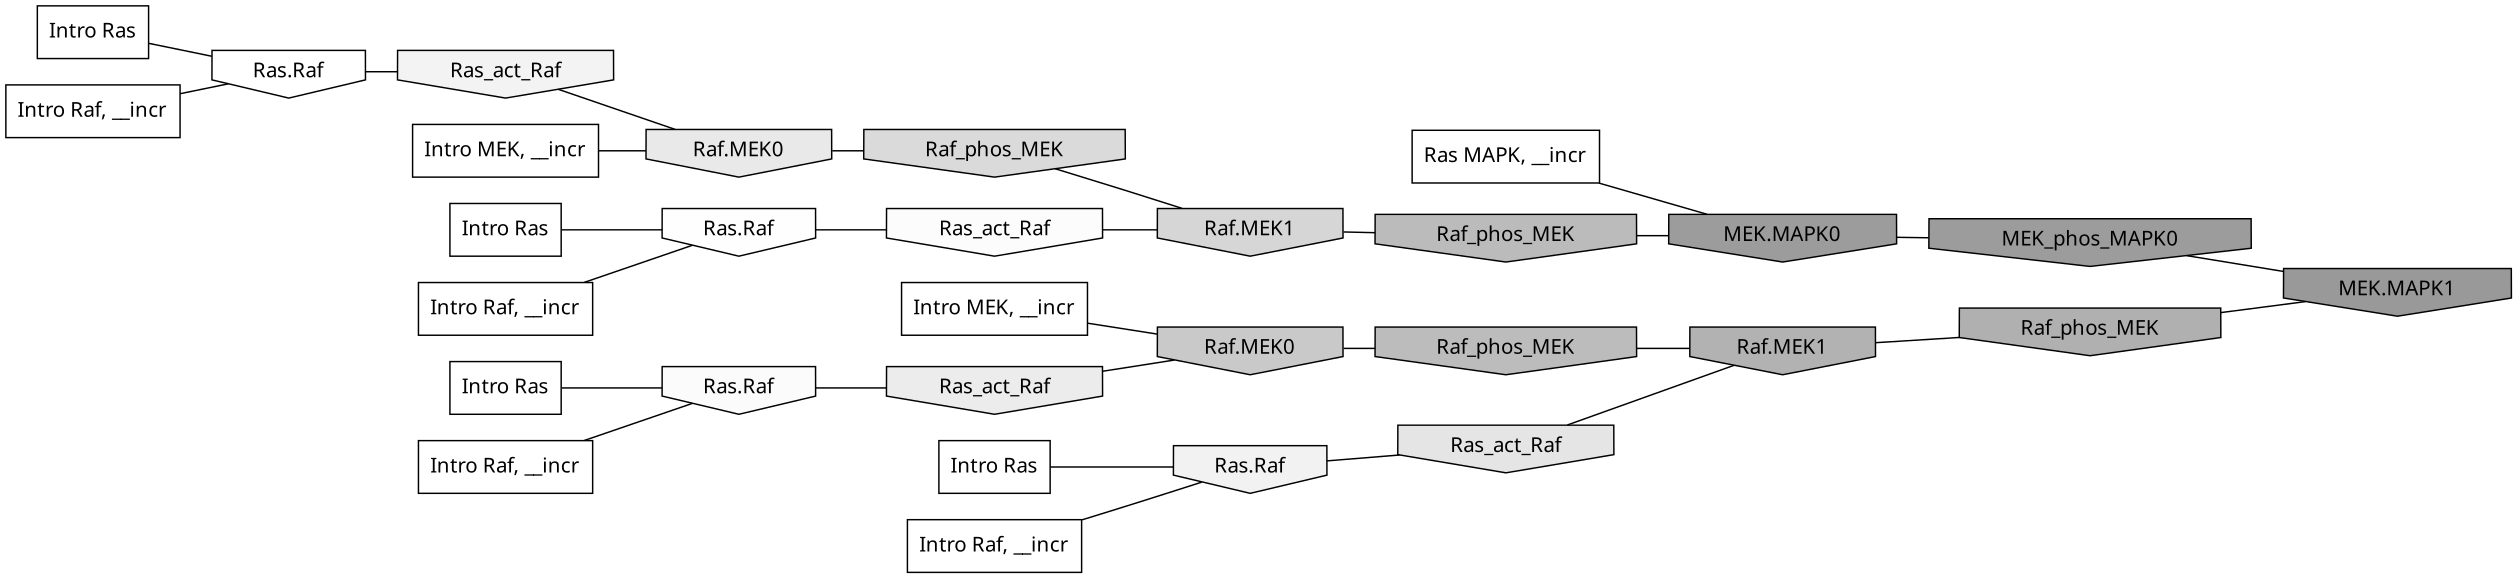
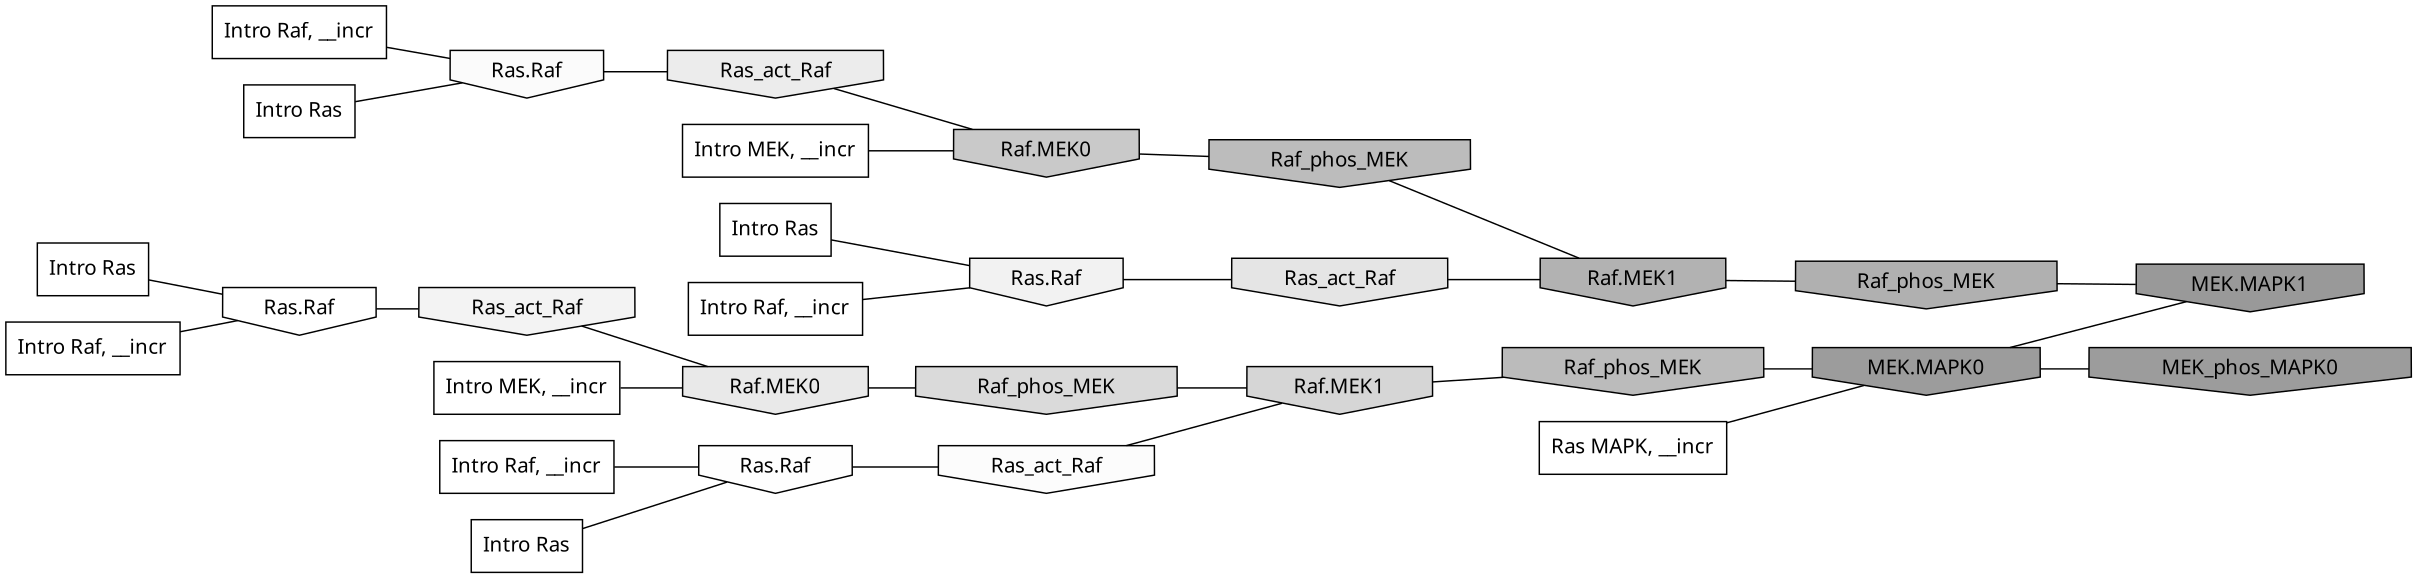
edge "MEK_phos_MAPK0" -- "MEK.MAPK1": now "MEK.MAPK0" -- "MEK.MAPK1"
